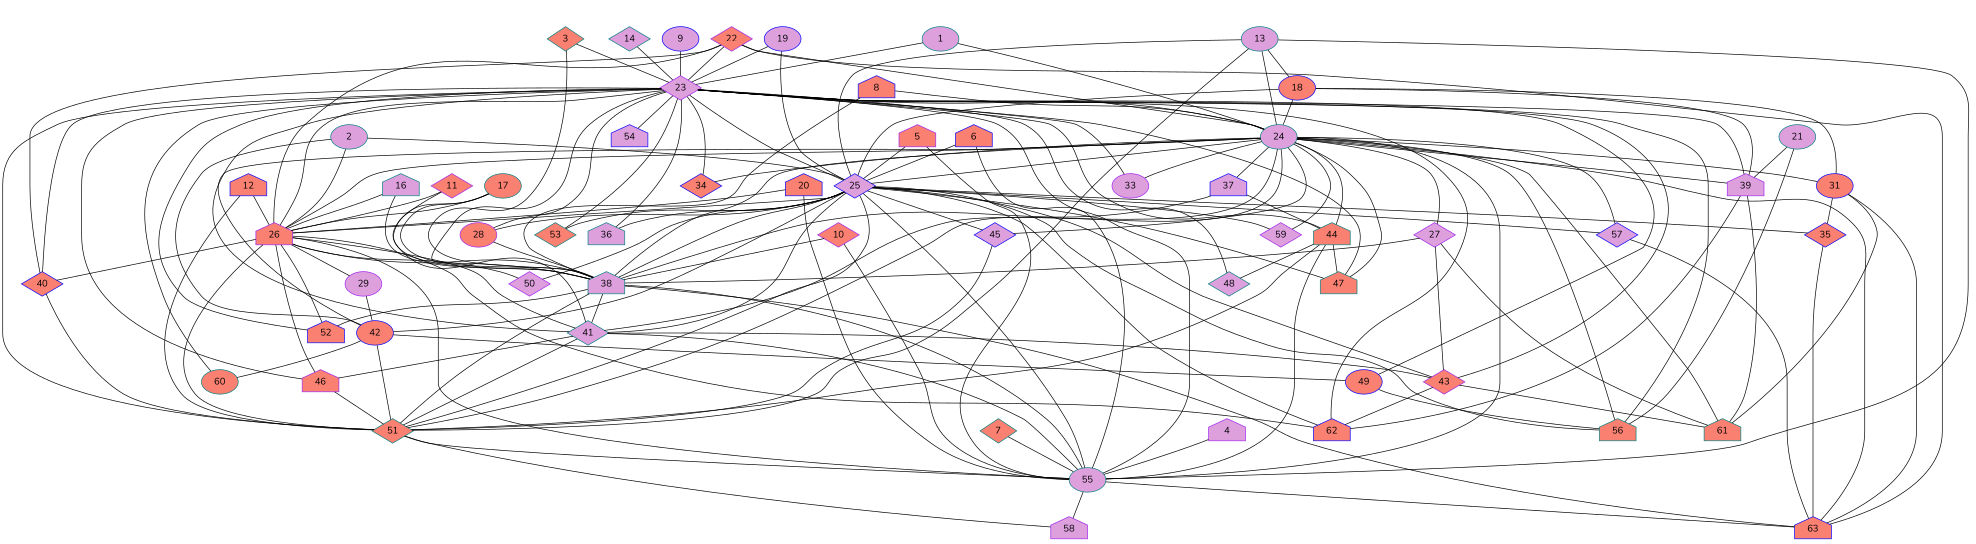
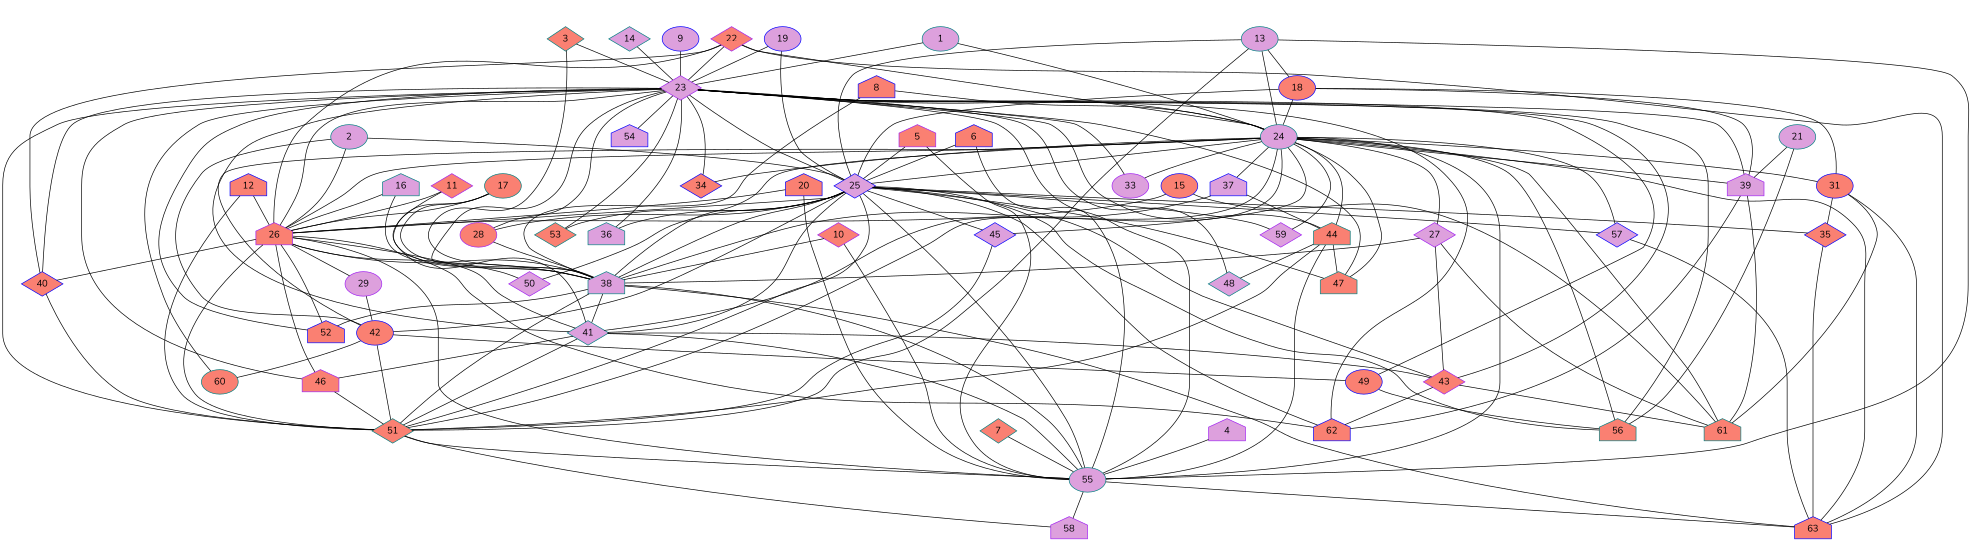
node "15": added
